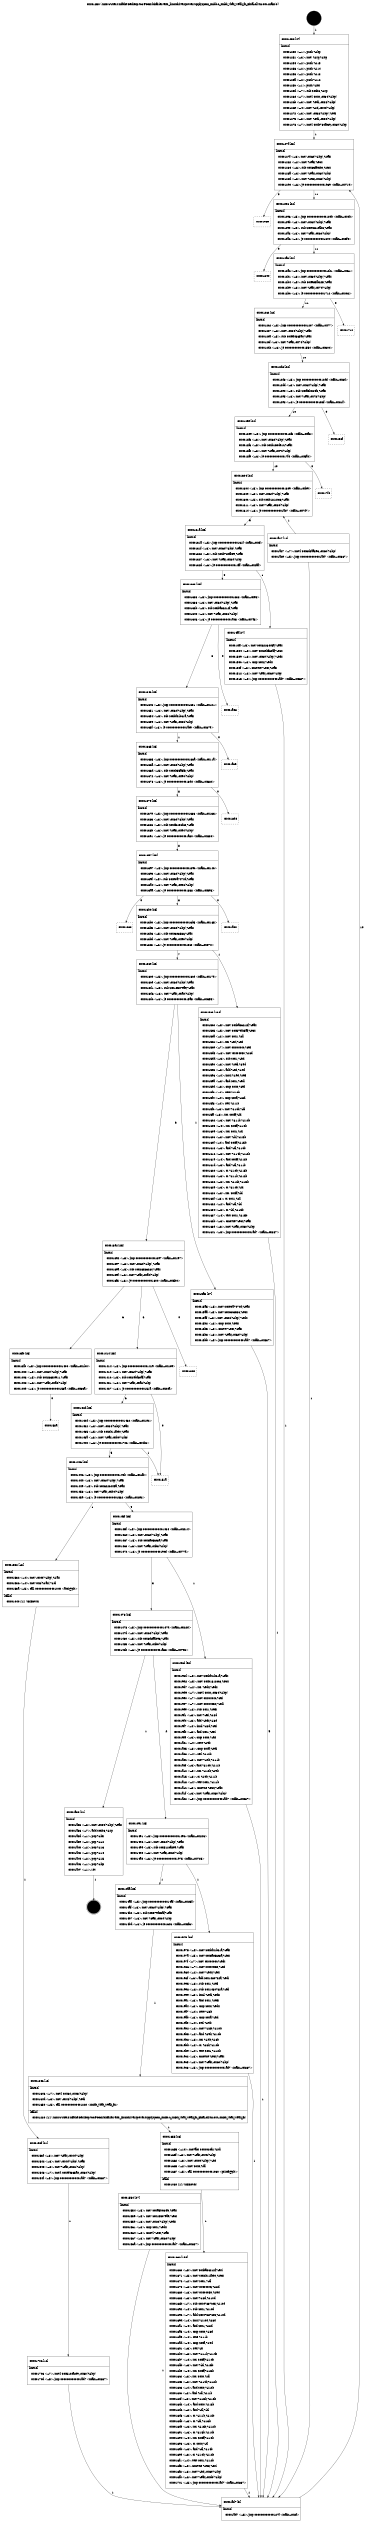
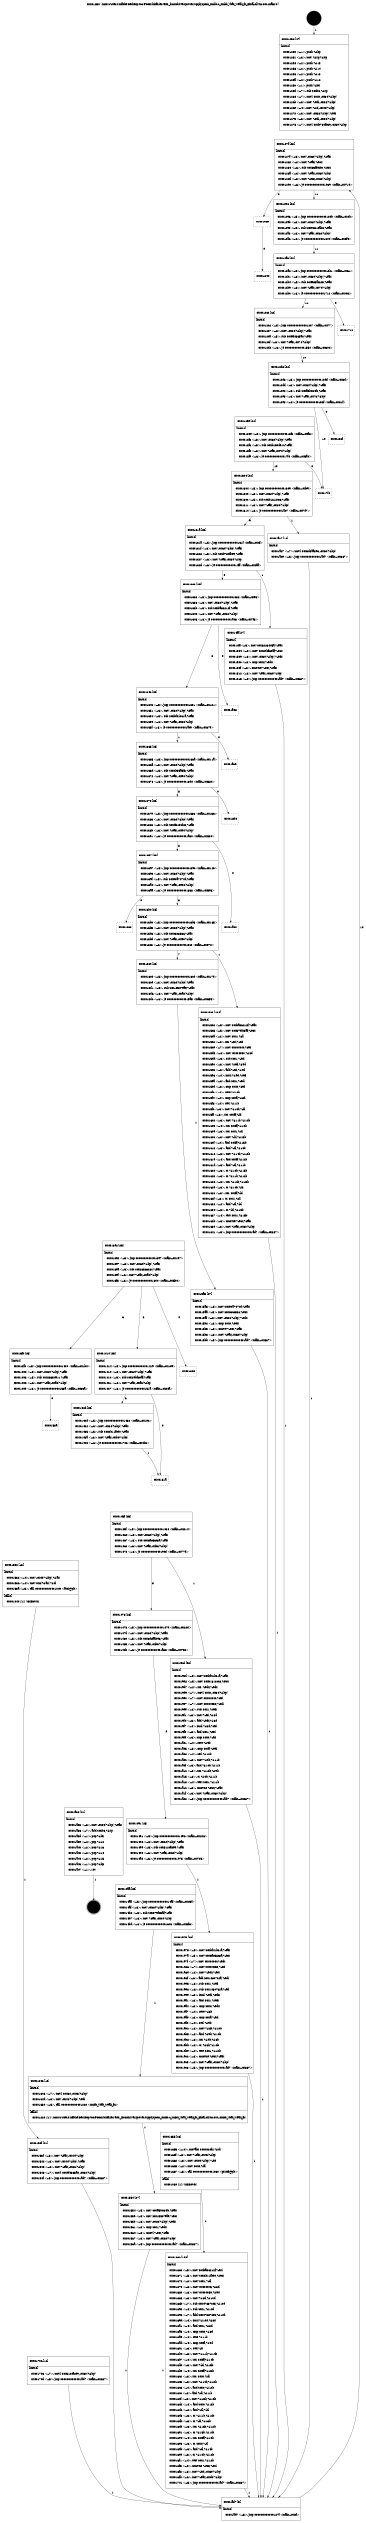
edge "0x401250 [47]" -> "0x40127f [23]": removed, label "1"
edge "0x401296 [22]" -> "0x401844": now "0x401969" -> "0x401844"
edge "0x4012d8 [22]" -> "0x4012ee [22]": now "0x4012d8 [22]" -> "0x4017f4"
edge "0x401a27 [12]" -> "0x401304 [22]": reversed
edge "0x401397 [25]" -> "0x401a80": now "0x40137e [25]" -> "0x401a80"
edge "0x4013c9 [25]" -> "0x4013e2 [25]": removed, label "6"
node "0x401446 [25]": removed
edge "0x401478 [25]" -> "0x401a33 [21]": removed, label "1"
edge "0x4015a5 [27]" -> "0x401ad7 [5]": label " 5" -> " 1"
edge "0x401491 [25]" -> "0x4014aa [25]": removed, label "1"
edge "0x401646 [15]" -> "0x401655 [23]": now "0x401646 [15]" -> "0x401554 [27]"
edge "0x40153f [21]" -> "0x401706 [12]": now "0x40153f [21]" -> "0x401ad7 [5]"
